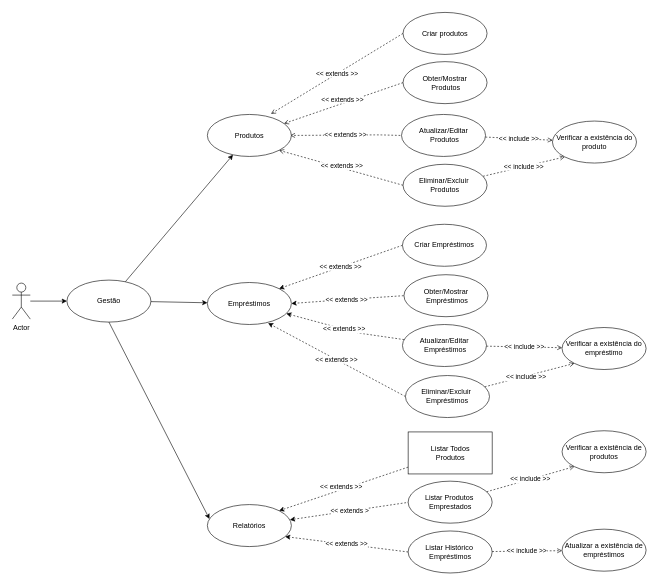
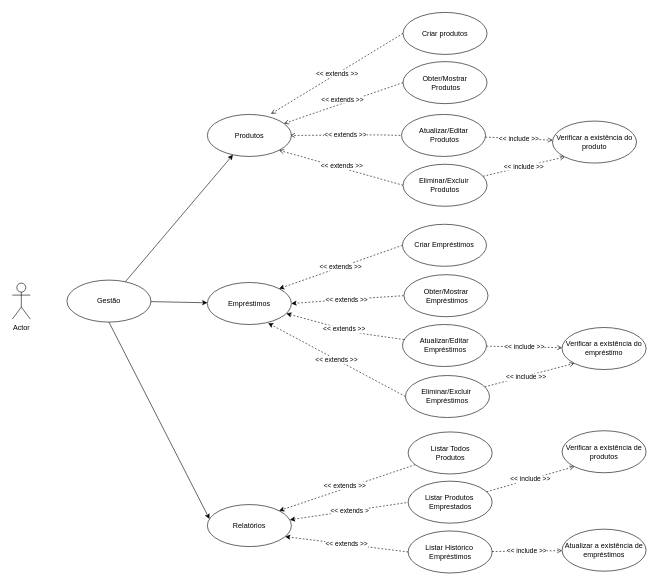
edge "Actor" -> "Gestão": removed
node "Listar Todos Produtos": shape rectangle -> ellipse
